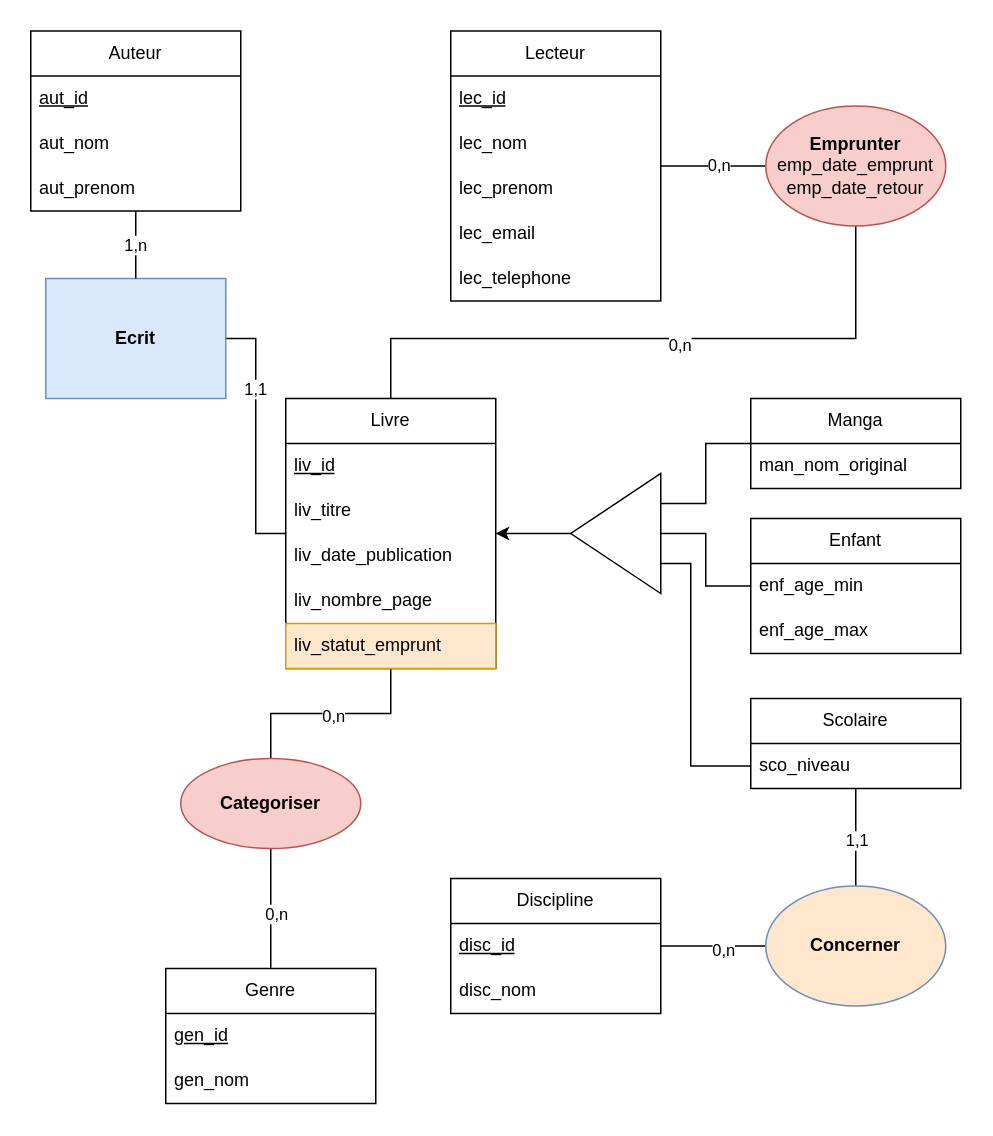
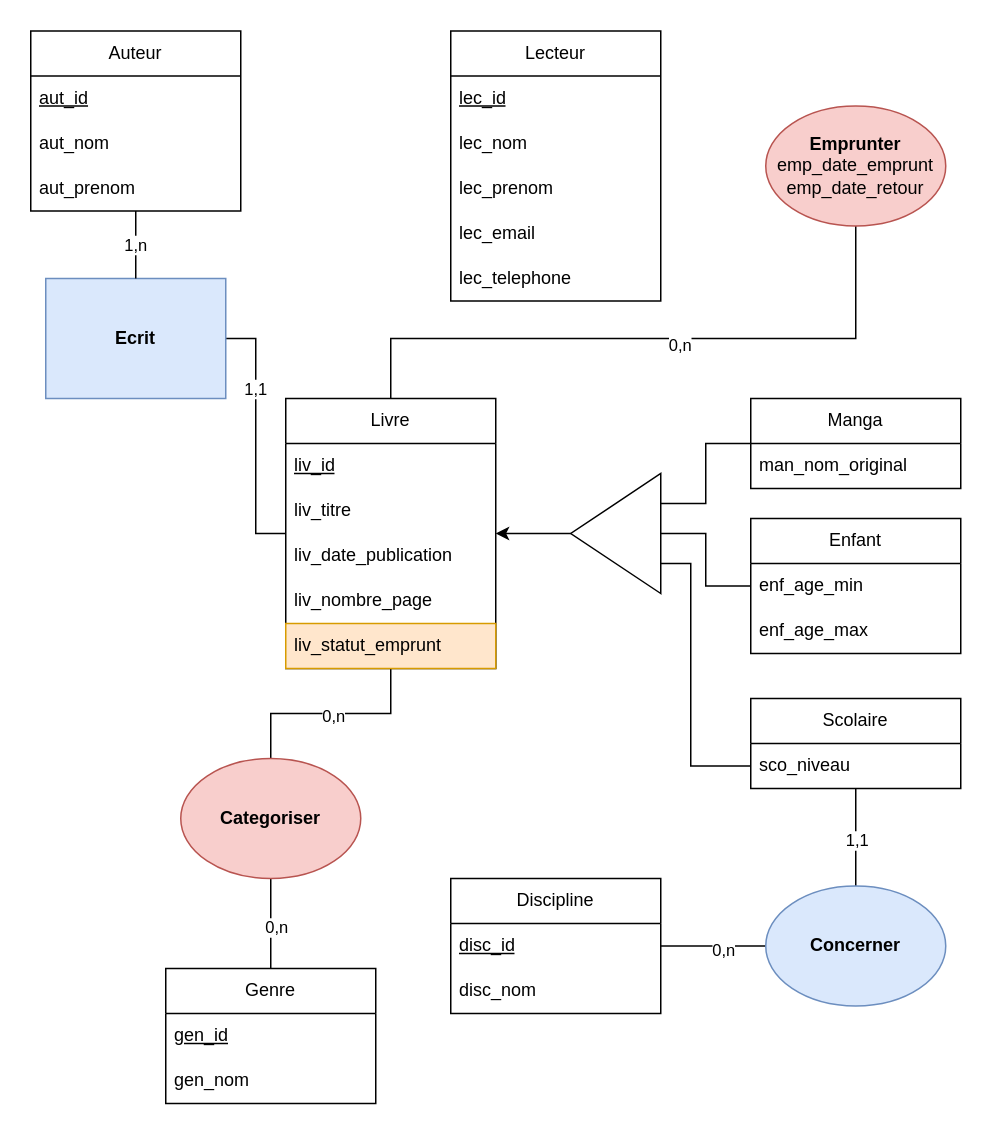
edge "Lecteur" -- "Emprunter emp_date_emprunt emp_date_retour": removed, label "0,n"
node "Categoriser": size 180x90 -> 180x120
node "Concerner": fillcolor #ffe6cc -> #dae8fc
